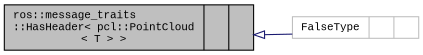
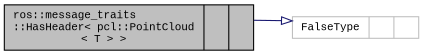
edge "FalseType" -> "ros::message_traits": reversed
